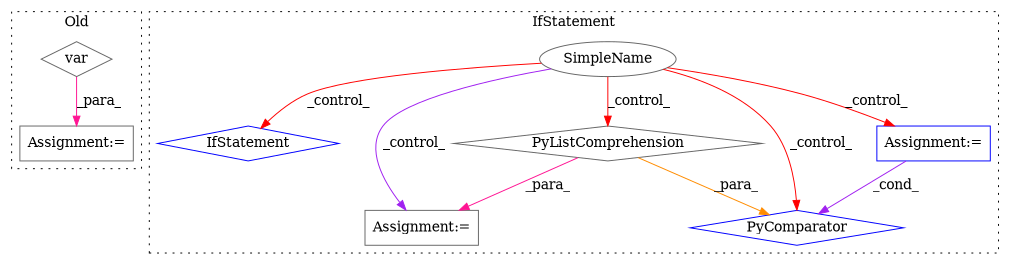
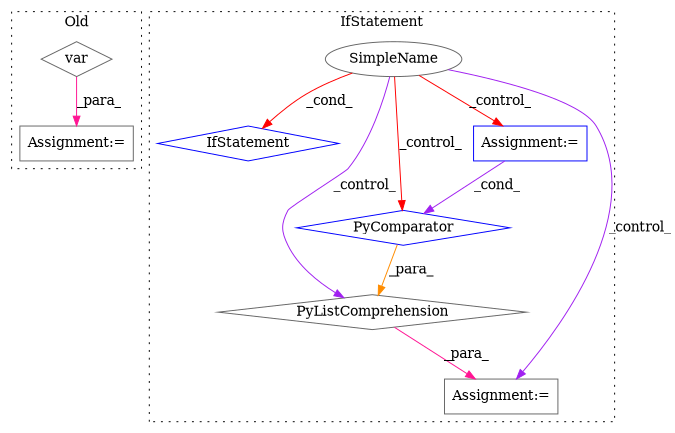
edge "SimpleName" -> "PyListComprehension": color red -> purple
edge "SimpleName" -> "IfStatement": label "_control_" -> "_cond_"
edge "PyListComprehension" -> "PyComparator": reversed
